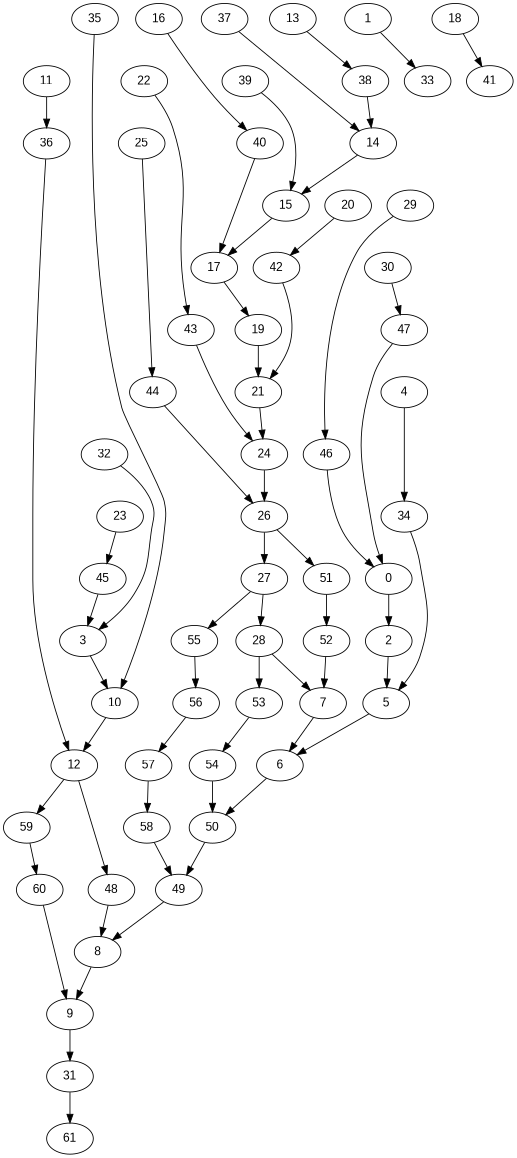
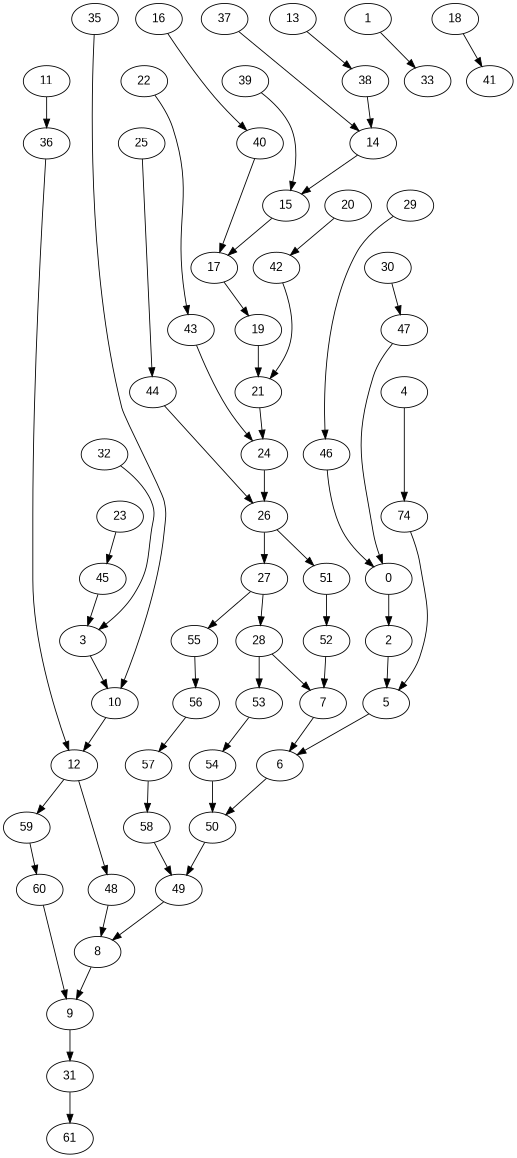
node "34": label "34" -> "74"
